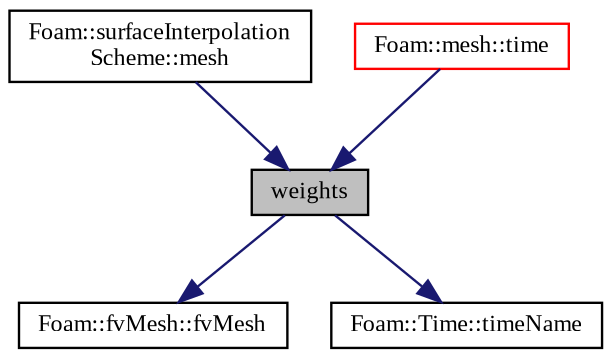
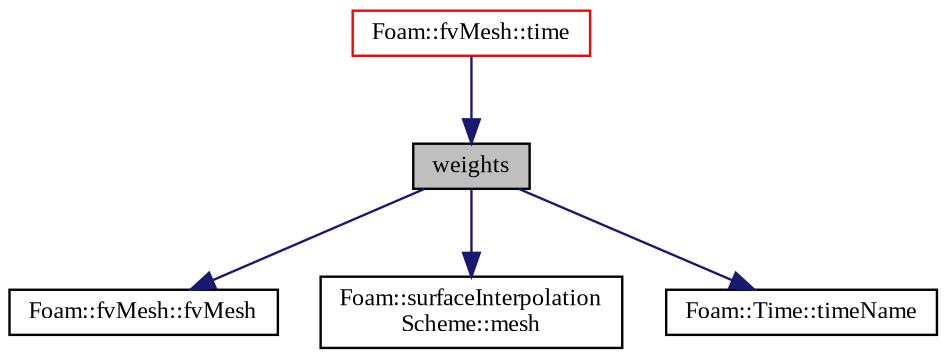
node "Foam::mesh::time": label "Foam::mesh::time" -> "Foam::fvMesh::time"
edge "Foam::surfaceInterpolation Scheme::mesh" -> "weights": reversed
